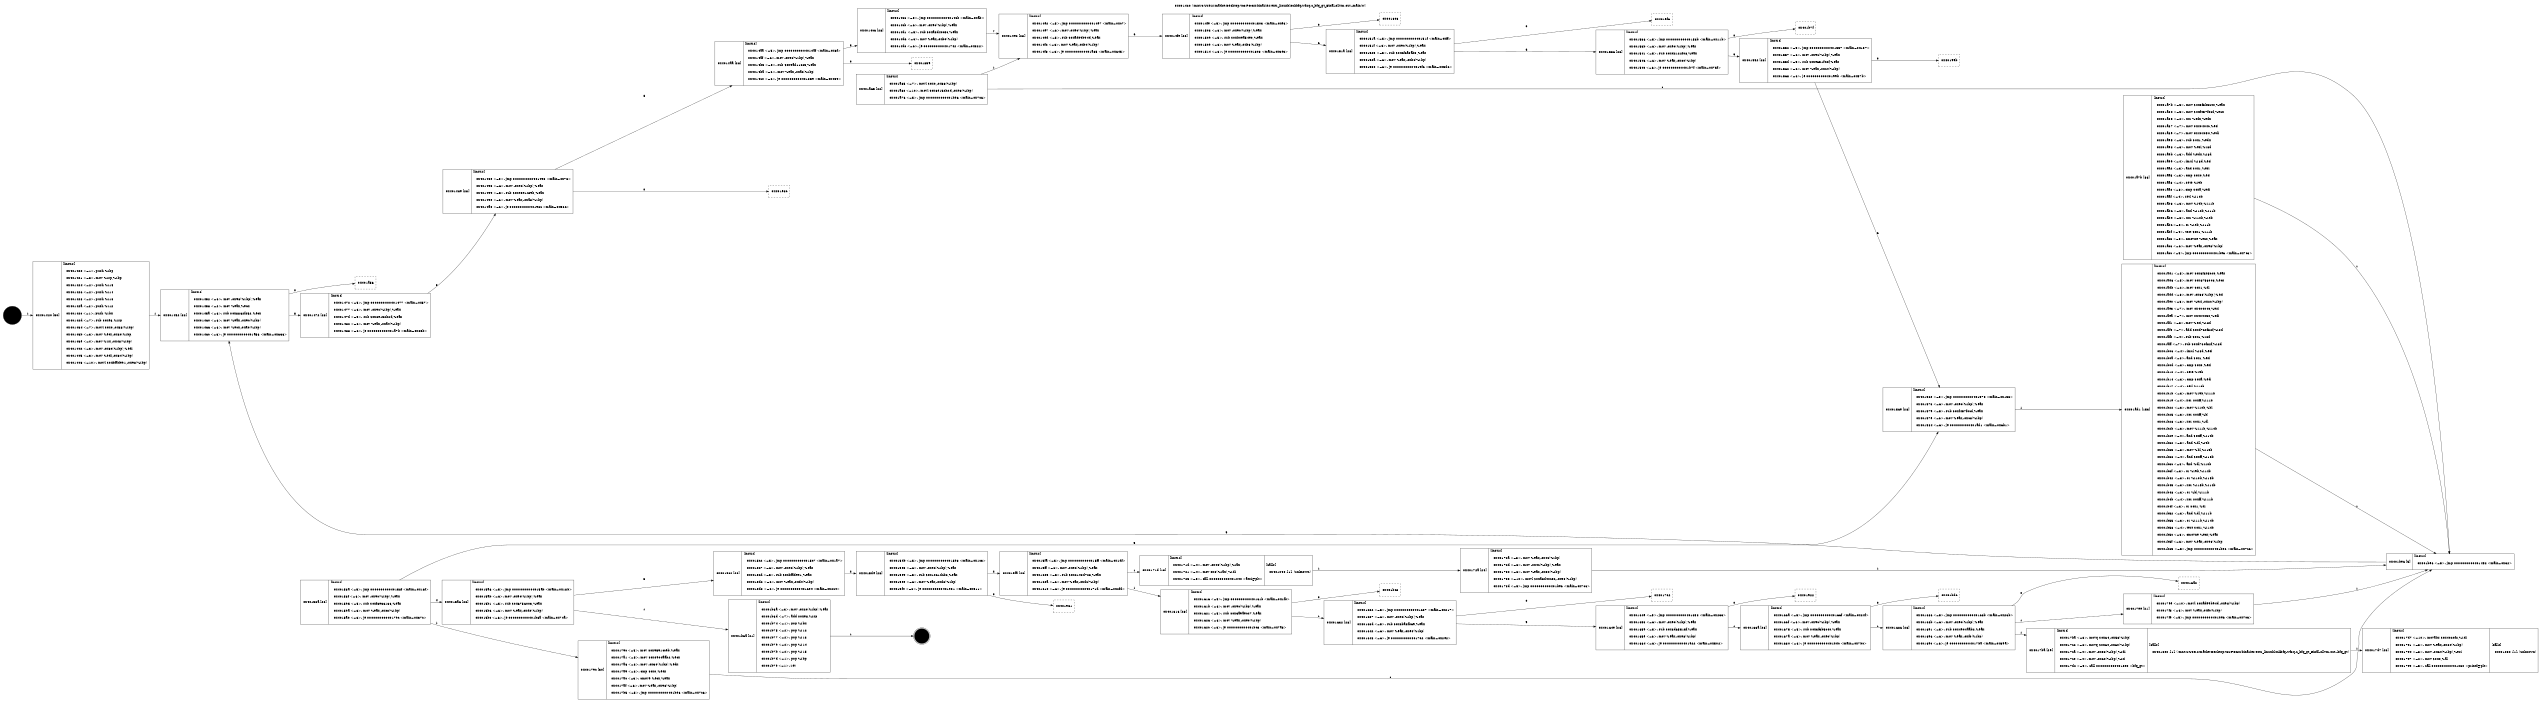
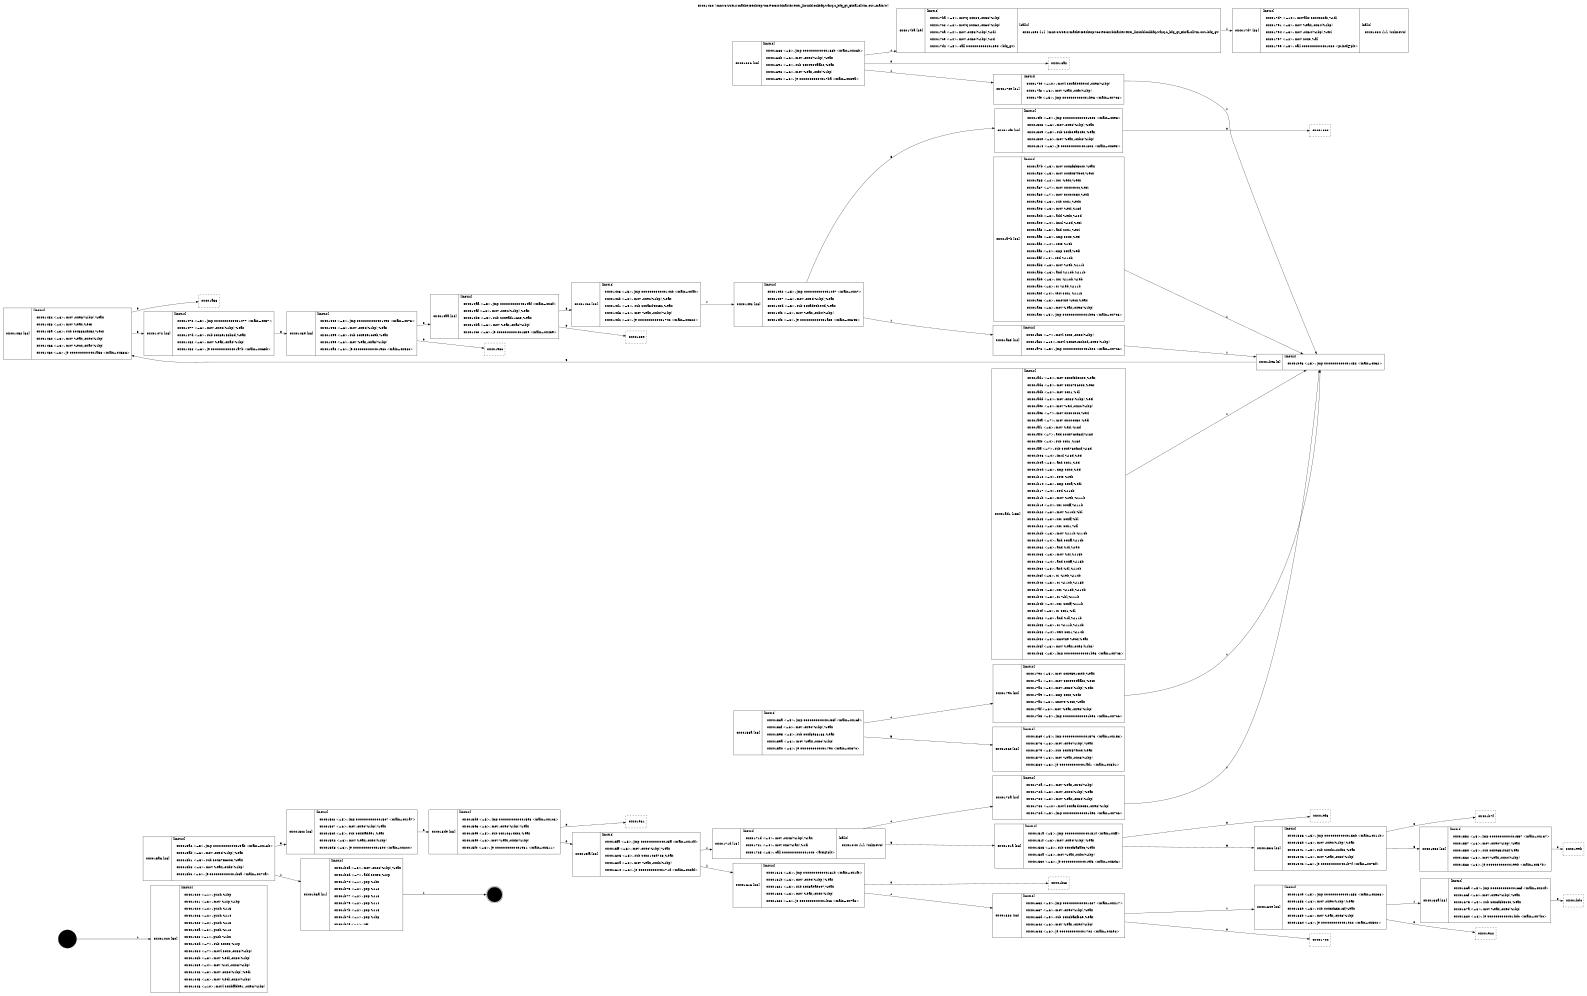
edge "0x4014fe [28]" -> "0x40151a [28]": now "0x40171d [13]" -> "0x40151a [28]"
edge "0x401a65 [22]" -> "0x4014e2 [28]": reversed
edge "0x401552 [28]" -> "0x40156e [28]": removed, label "6"
edge "0x401420 [50]" -> "0x401452 [32]": removed, label "1"
edge "0x40156e [28]" -> "0x401ad1 [153]": removed, label "1"
edge "0x40158a [28]" -> "0x4015a6 [28]": removed, label "4"
edge "0x401632 [28]" -> "0x40164e [28]": label " 9" -> " 1"
edge "0x40166a [28]" -> "0x401686 [28]": removed, label "1"
